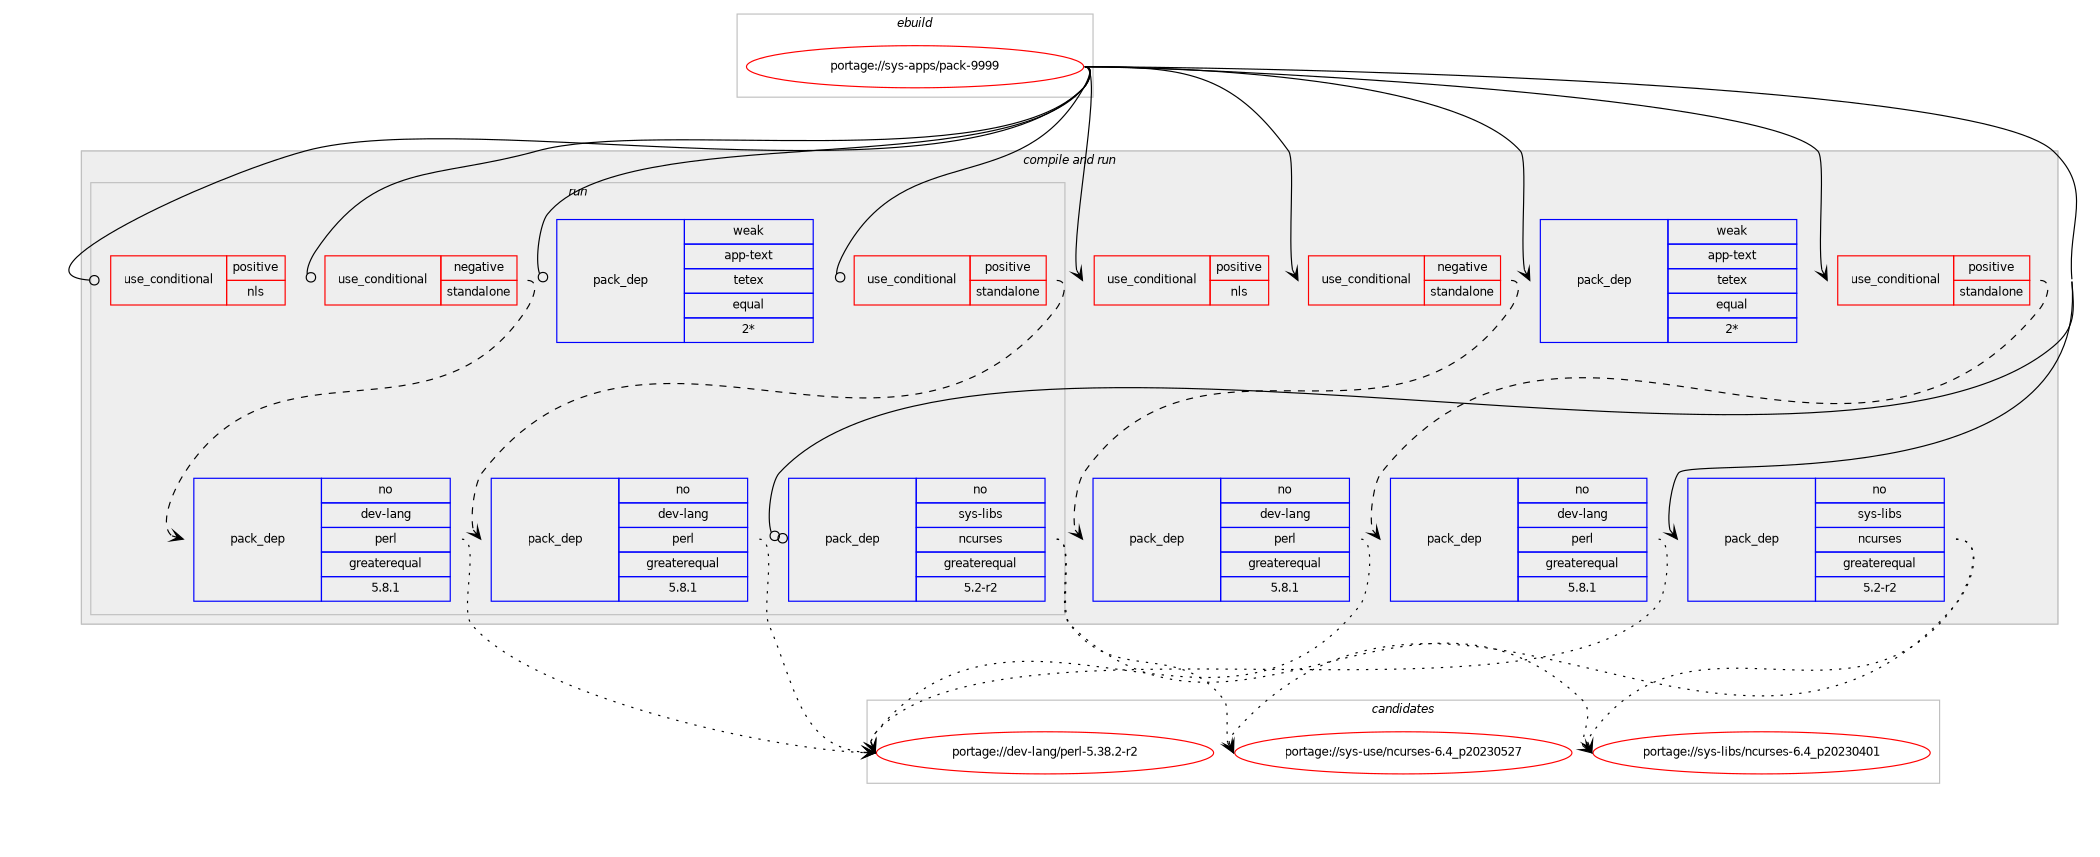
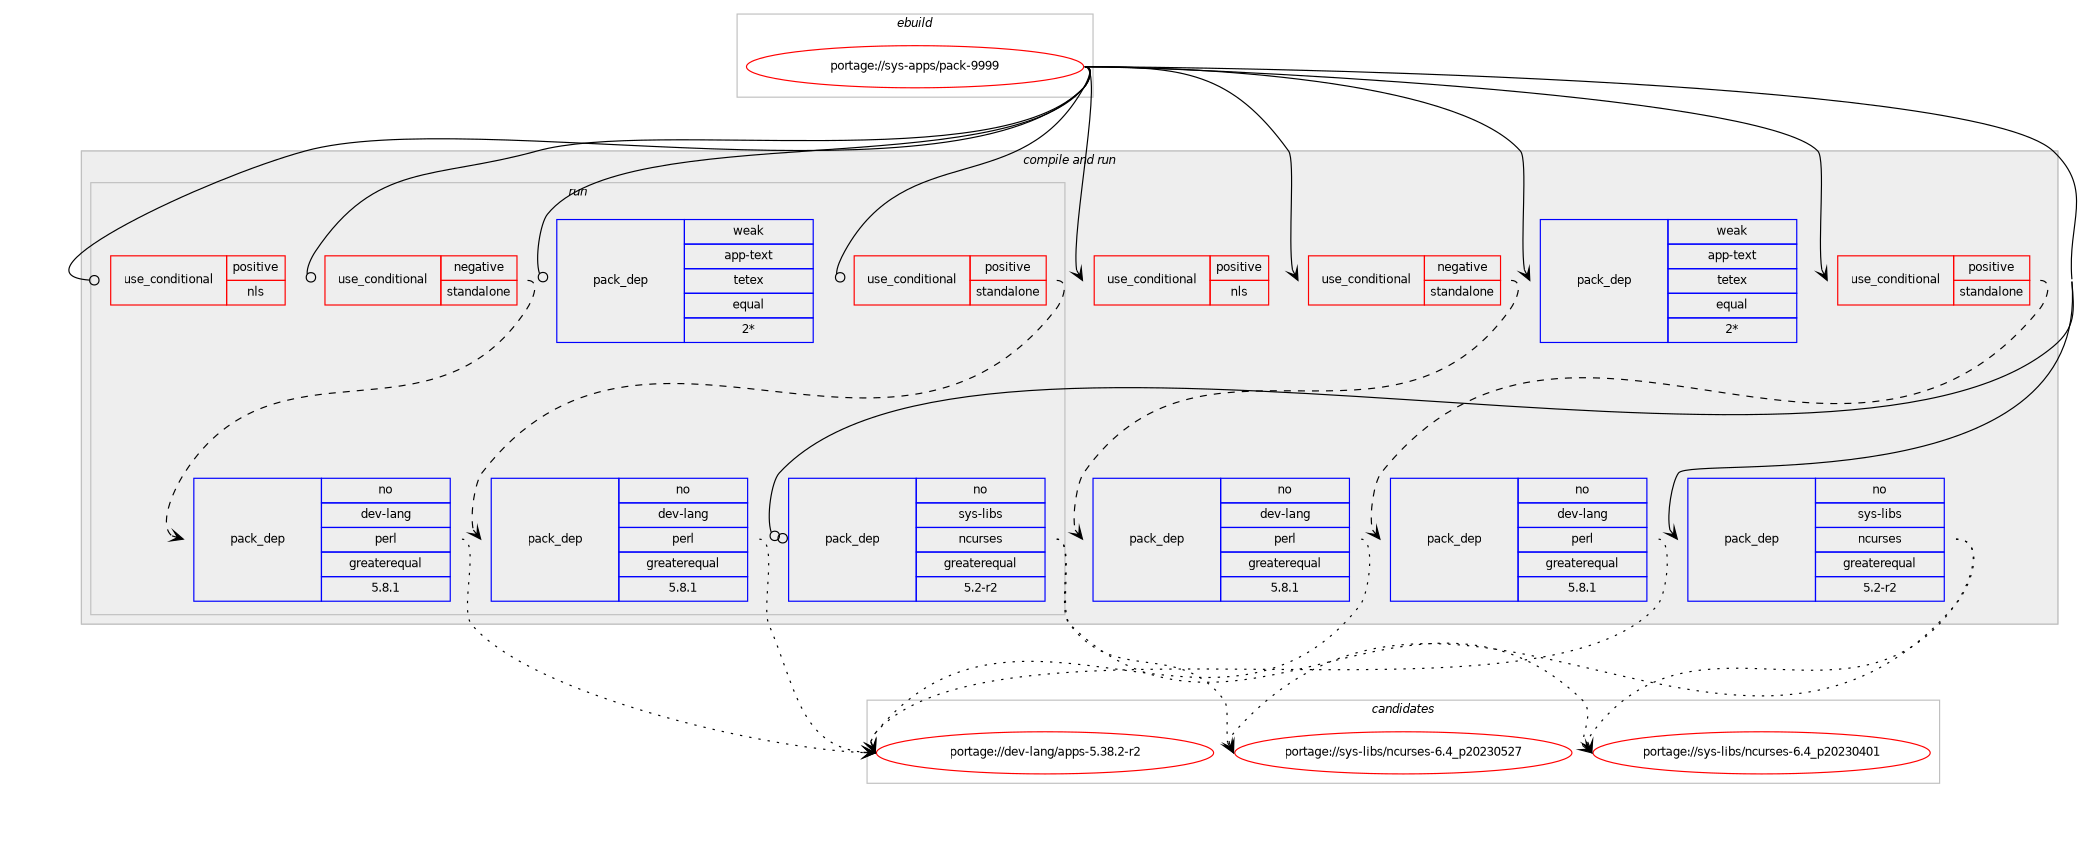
node "portage://dev-lang/perl-5.38.2-r2": label "portage://dev-lang/perl-5.38.2-r2" -> "portage://dev-lang/apps-5.38.2-r2"
node "portage://sys-use/ncurses-6.4_p20230527": label "portage://sys-use/ncurses-6.4_p20230527" -> "portage://sys-libs/ncurses-6.4_p20230527"
